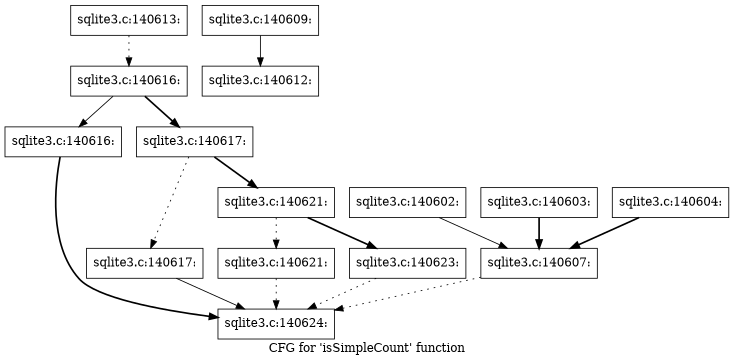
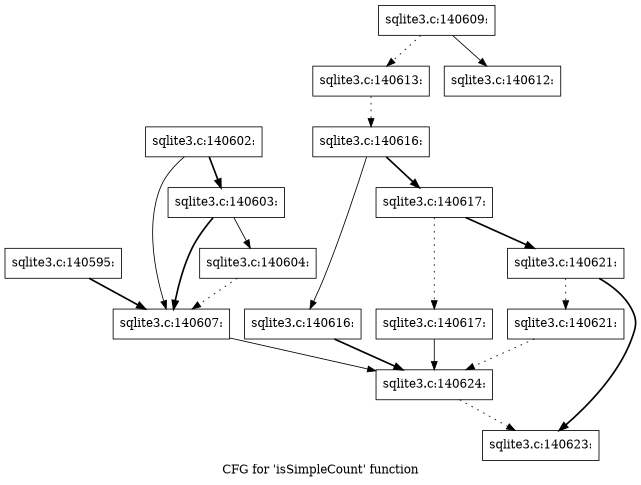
edge "sqlite3.c:140609:" -> "sqlite3.c:140613:": added
edge "sqlite3.c:140602:" -> "sqlite3.c:140603:": added
edge "sqlite3.c:140603:" -> "sqlite3.c:140604:": added
edge "sqlite3.c:140604:" -> "sqlite3.c:140607:": style bold -> dotted
node "sqlite3.c:140595:": added
edge "sqlite3.c:140623:" -> "sqlite3.c:140624:": reversed
edge "sqlite3.c:140607:" -> "sqlite3.c:140624:": style dotted -> solid
